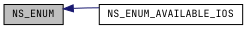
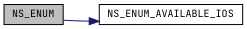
edge "NS_ENUM_AVAILABLE_IOS" -> "NS_ENUM": reversed
